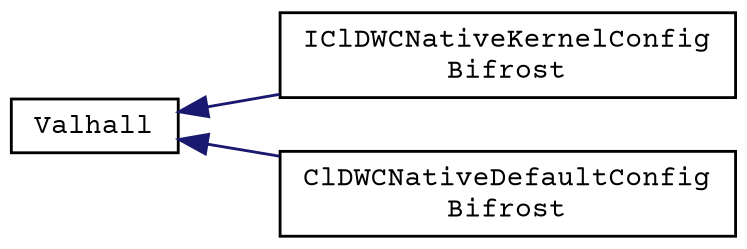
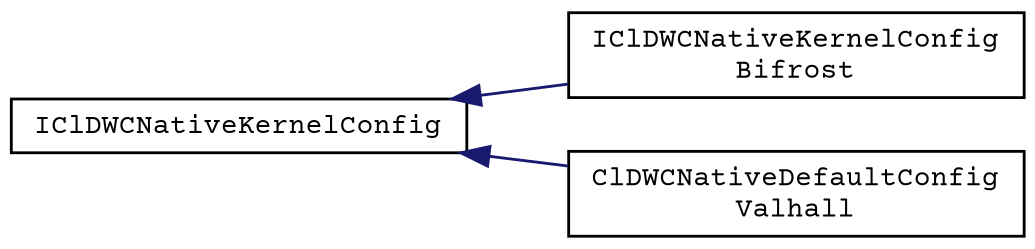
node "Valhall": label "Valhall" -> "IClDWCNativeKernelConfig"
node "ClDWCNativeDefaultConfig Bifrost": label "ClDWCNativeDefaultConfig Bifrost" -> "ClDWCNativeDefaultConfig Valhall"
